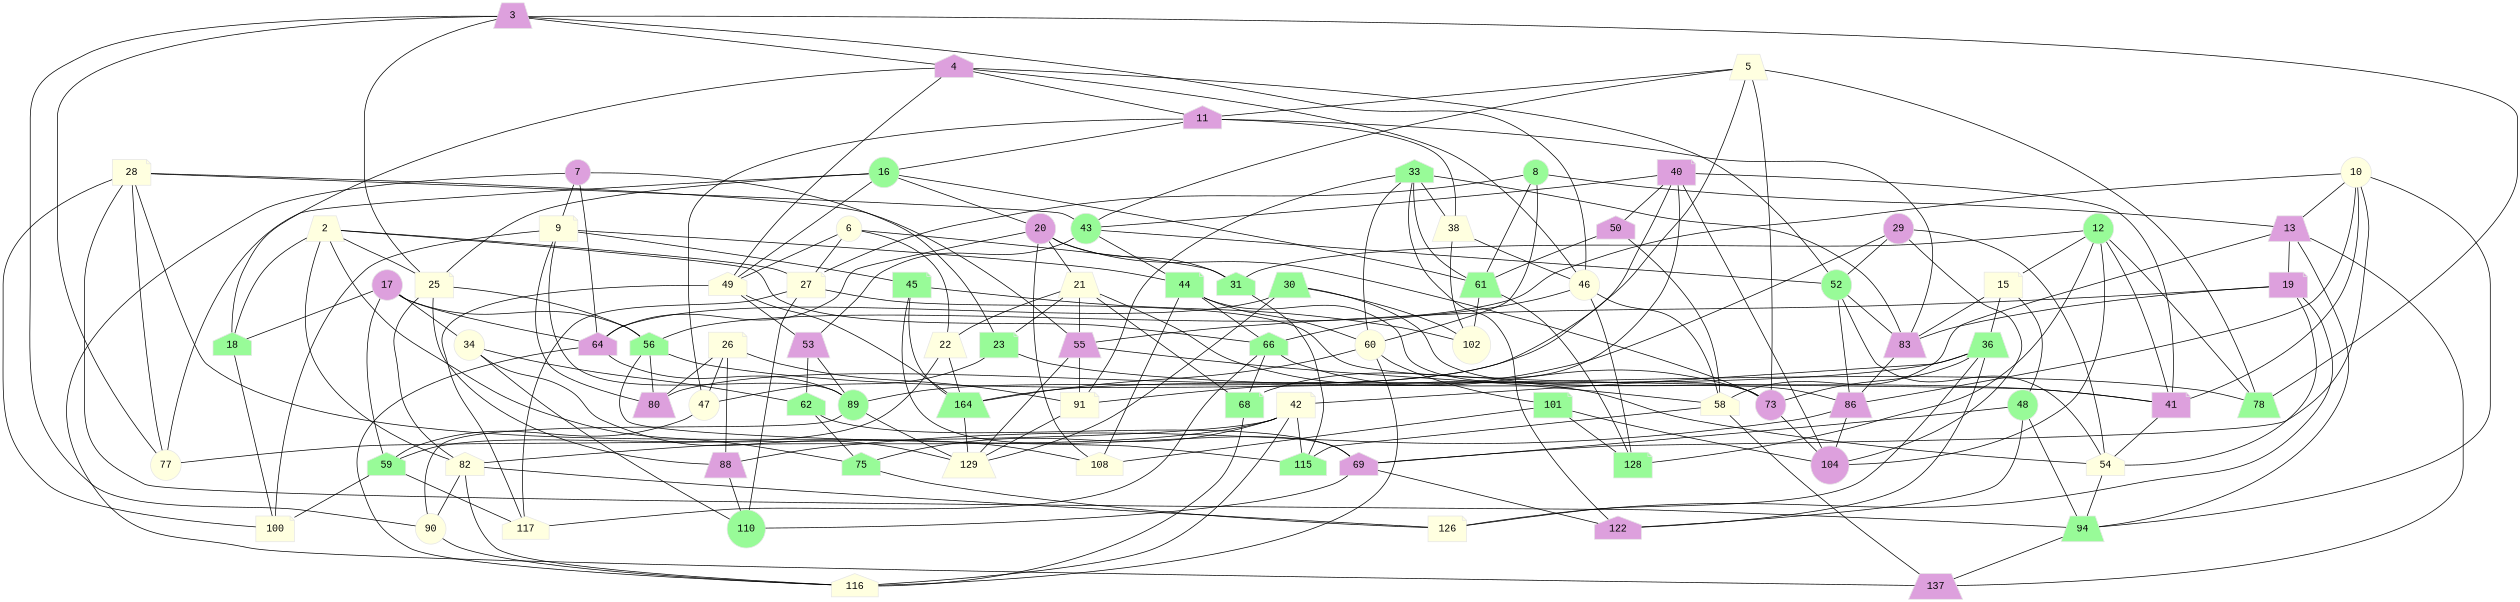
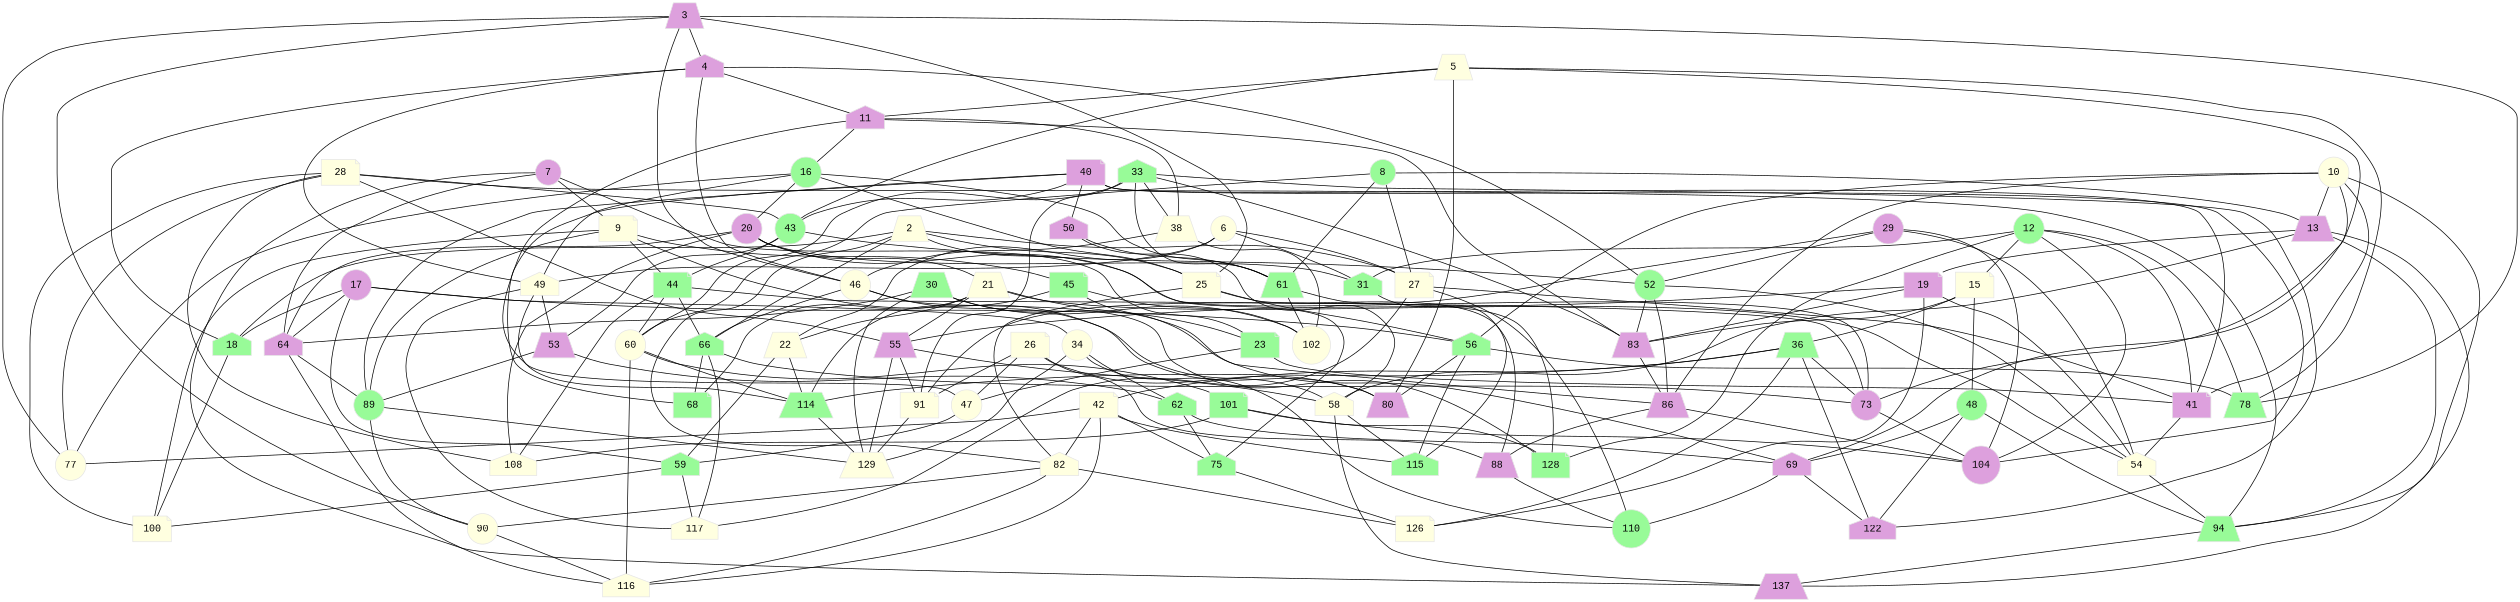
node "164": label "164" -> "114"
edge "68" -- "116": removed
